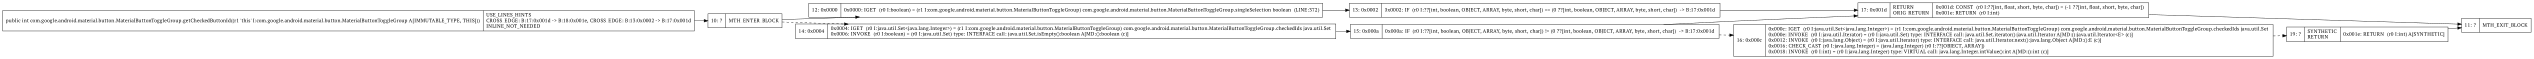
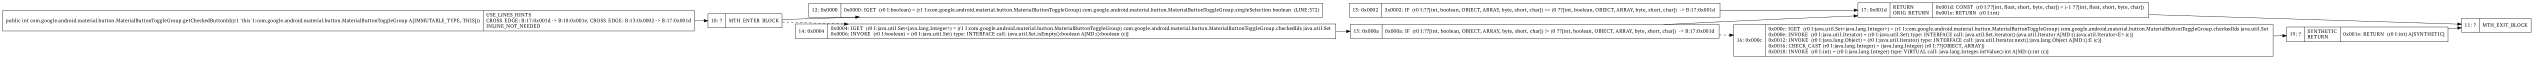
edge "12: 0x0000" -> "13: 0x0002": removed
edge "16: 0x000c" -> "19: ?": style dashed -> solid
